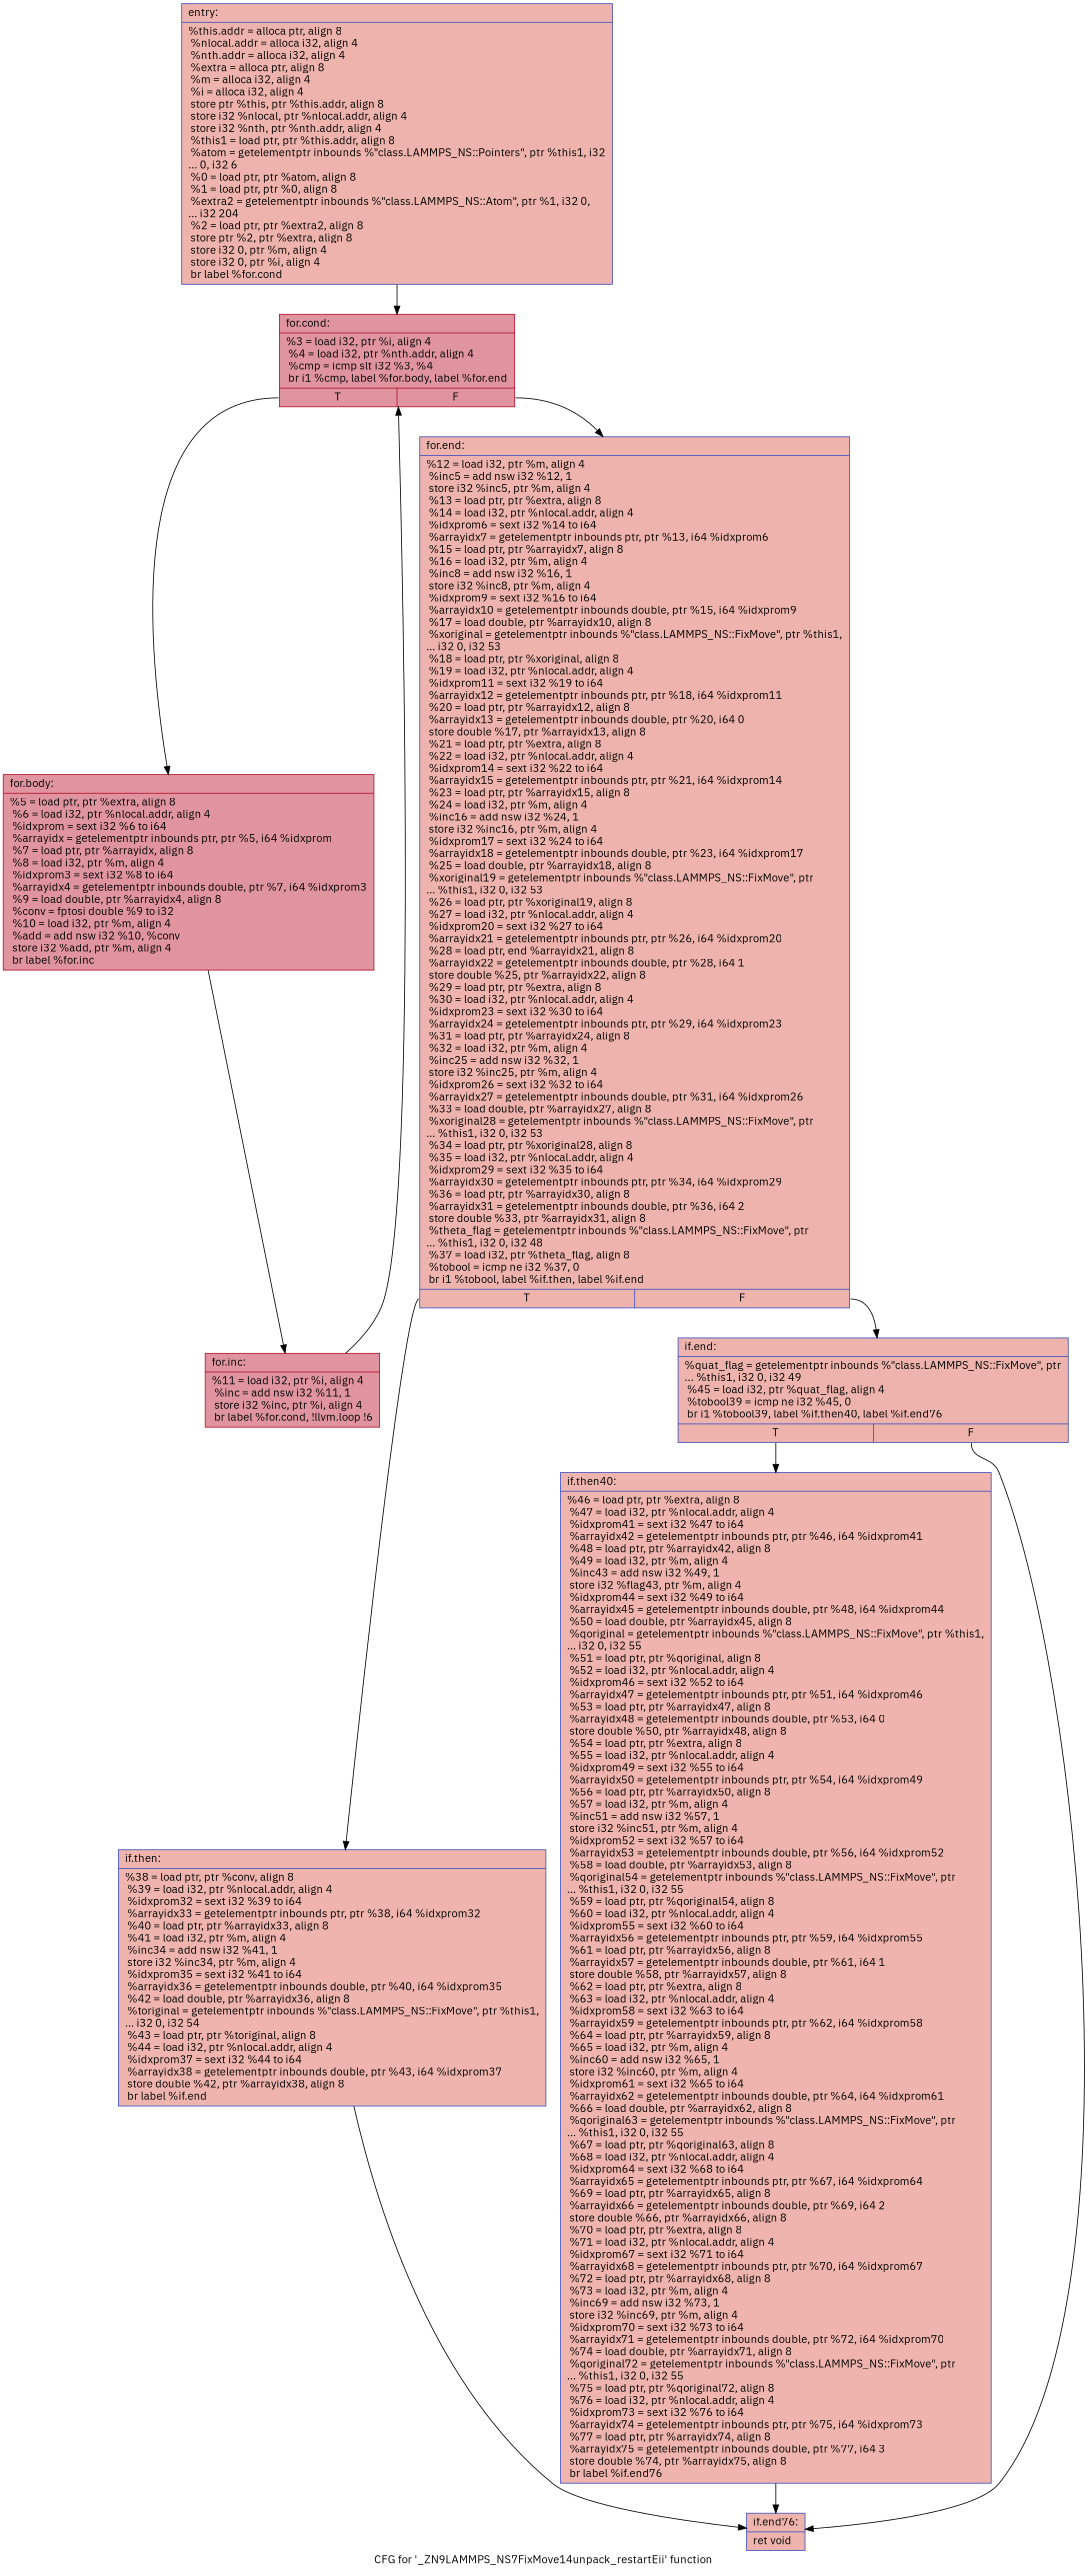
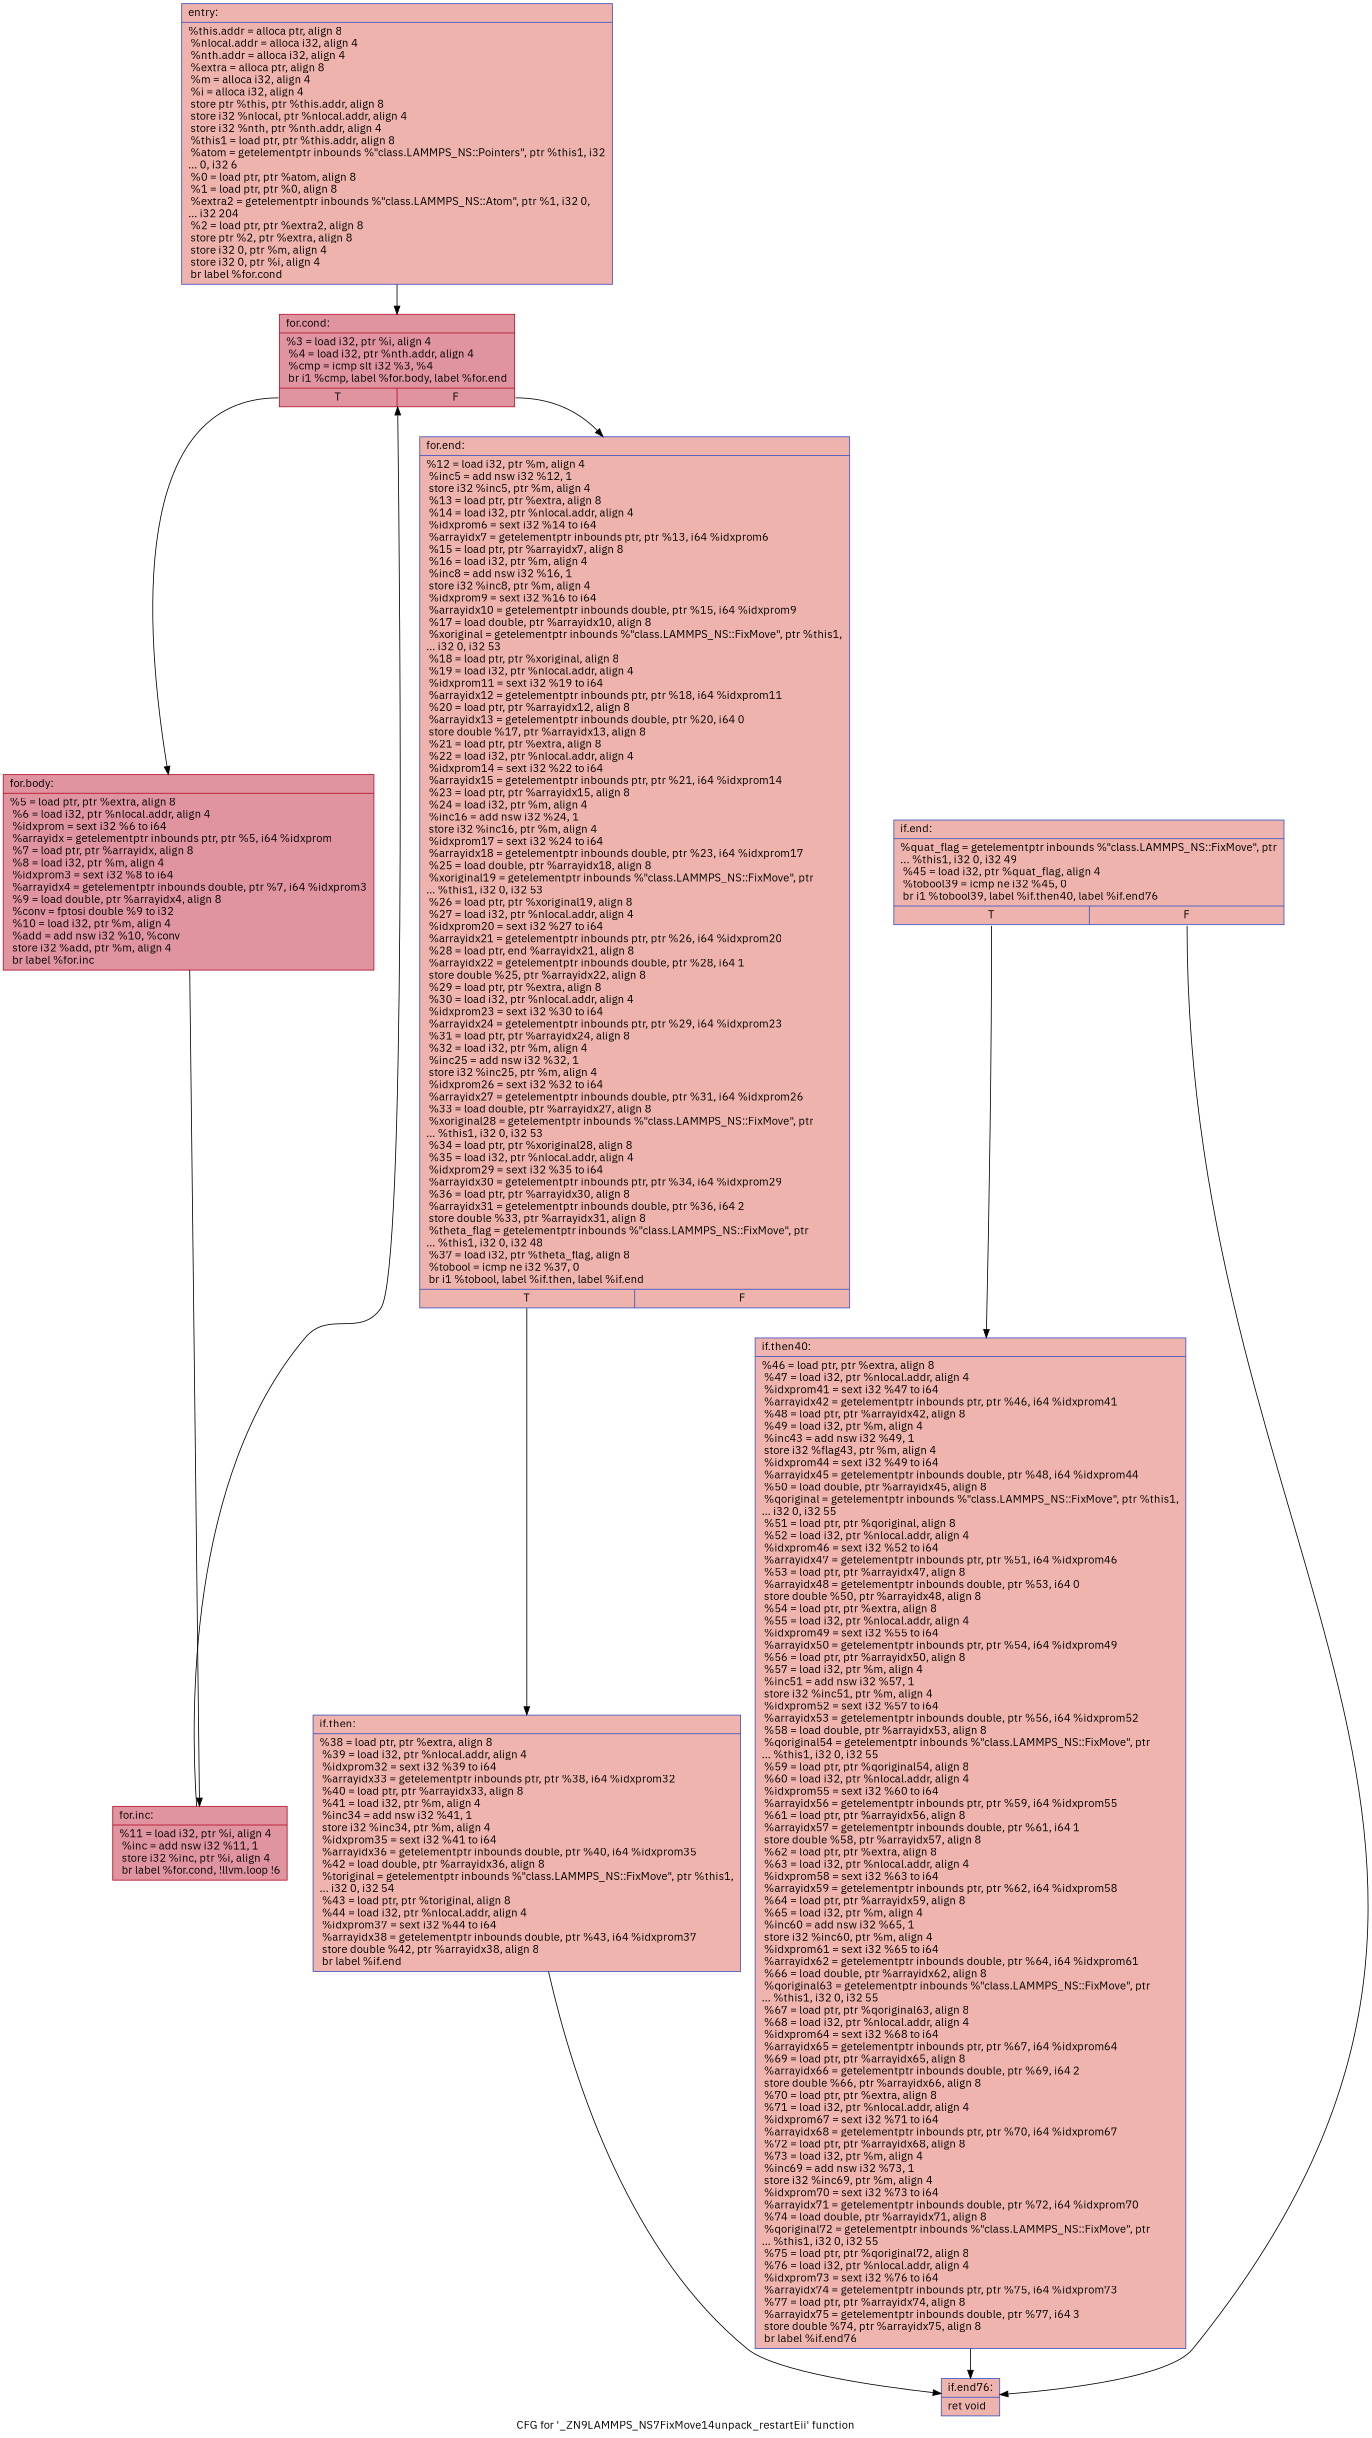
edge "for.end:" -> "if.end:": removed
node "if.then:": text "%38 = load ptr, ptr %conv, align 8" -> "%38 = load ptr, ptr %extra, align 8"
